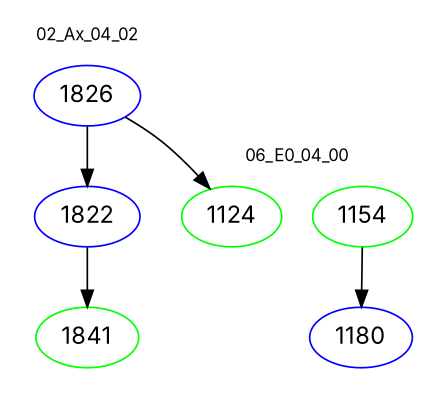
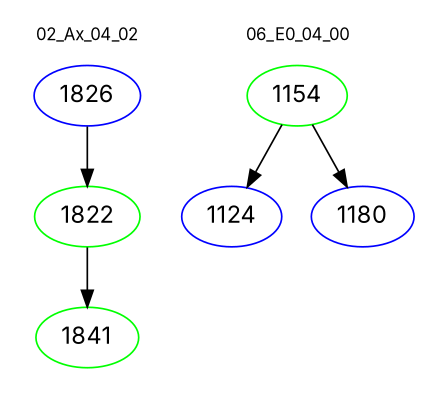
edge "1826" -> "1124": now "1154" -> "1124"
node "1822": color blue -> green
node "1124": color green -> blue
